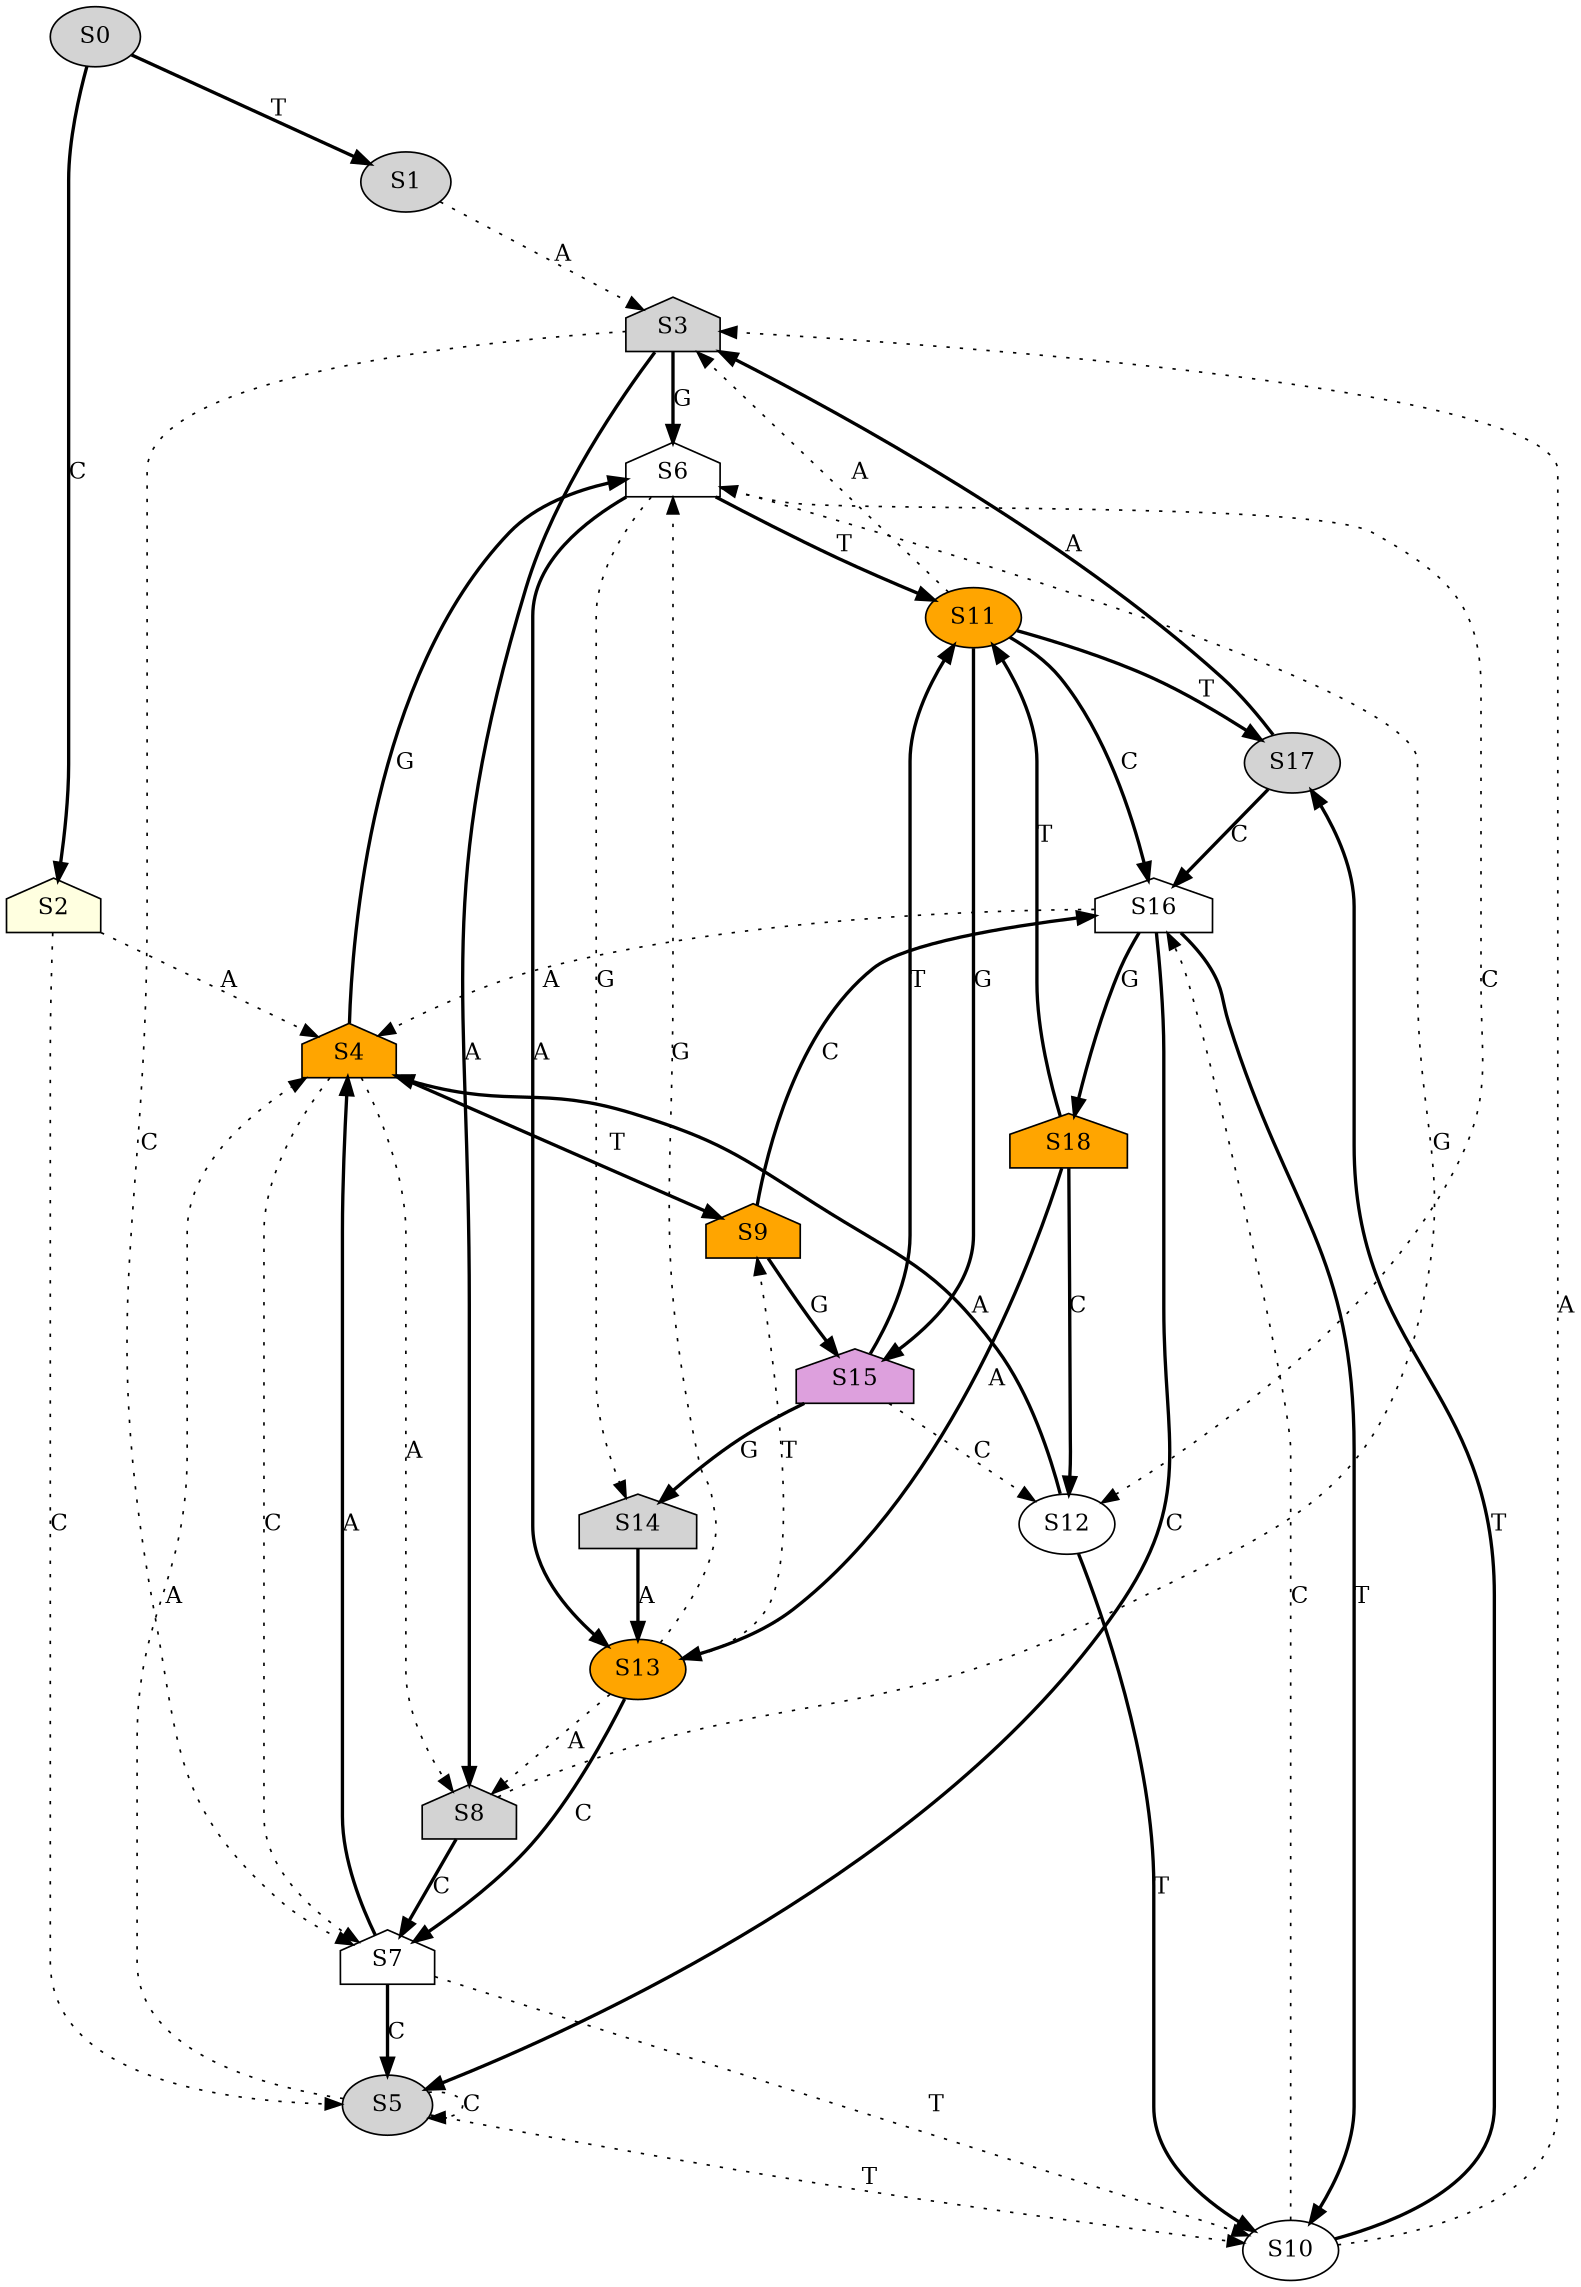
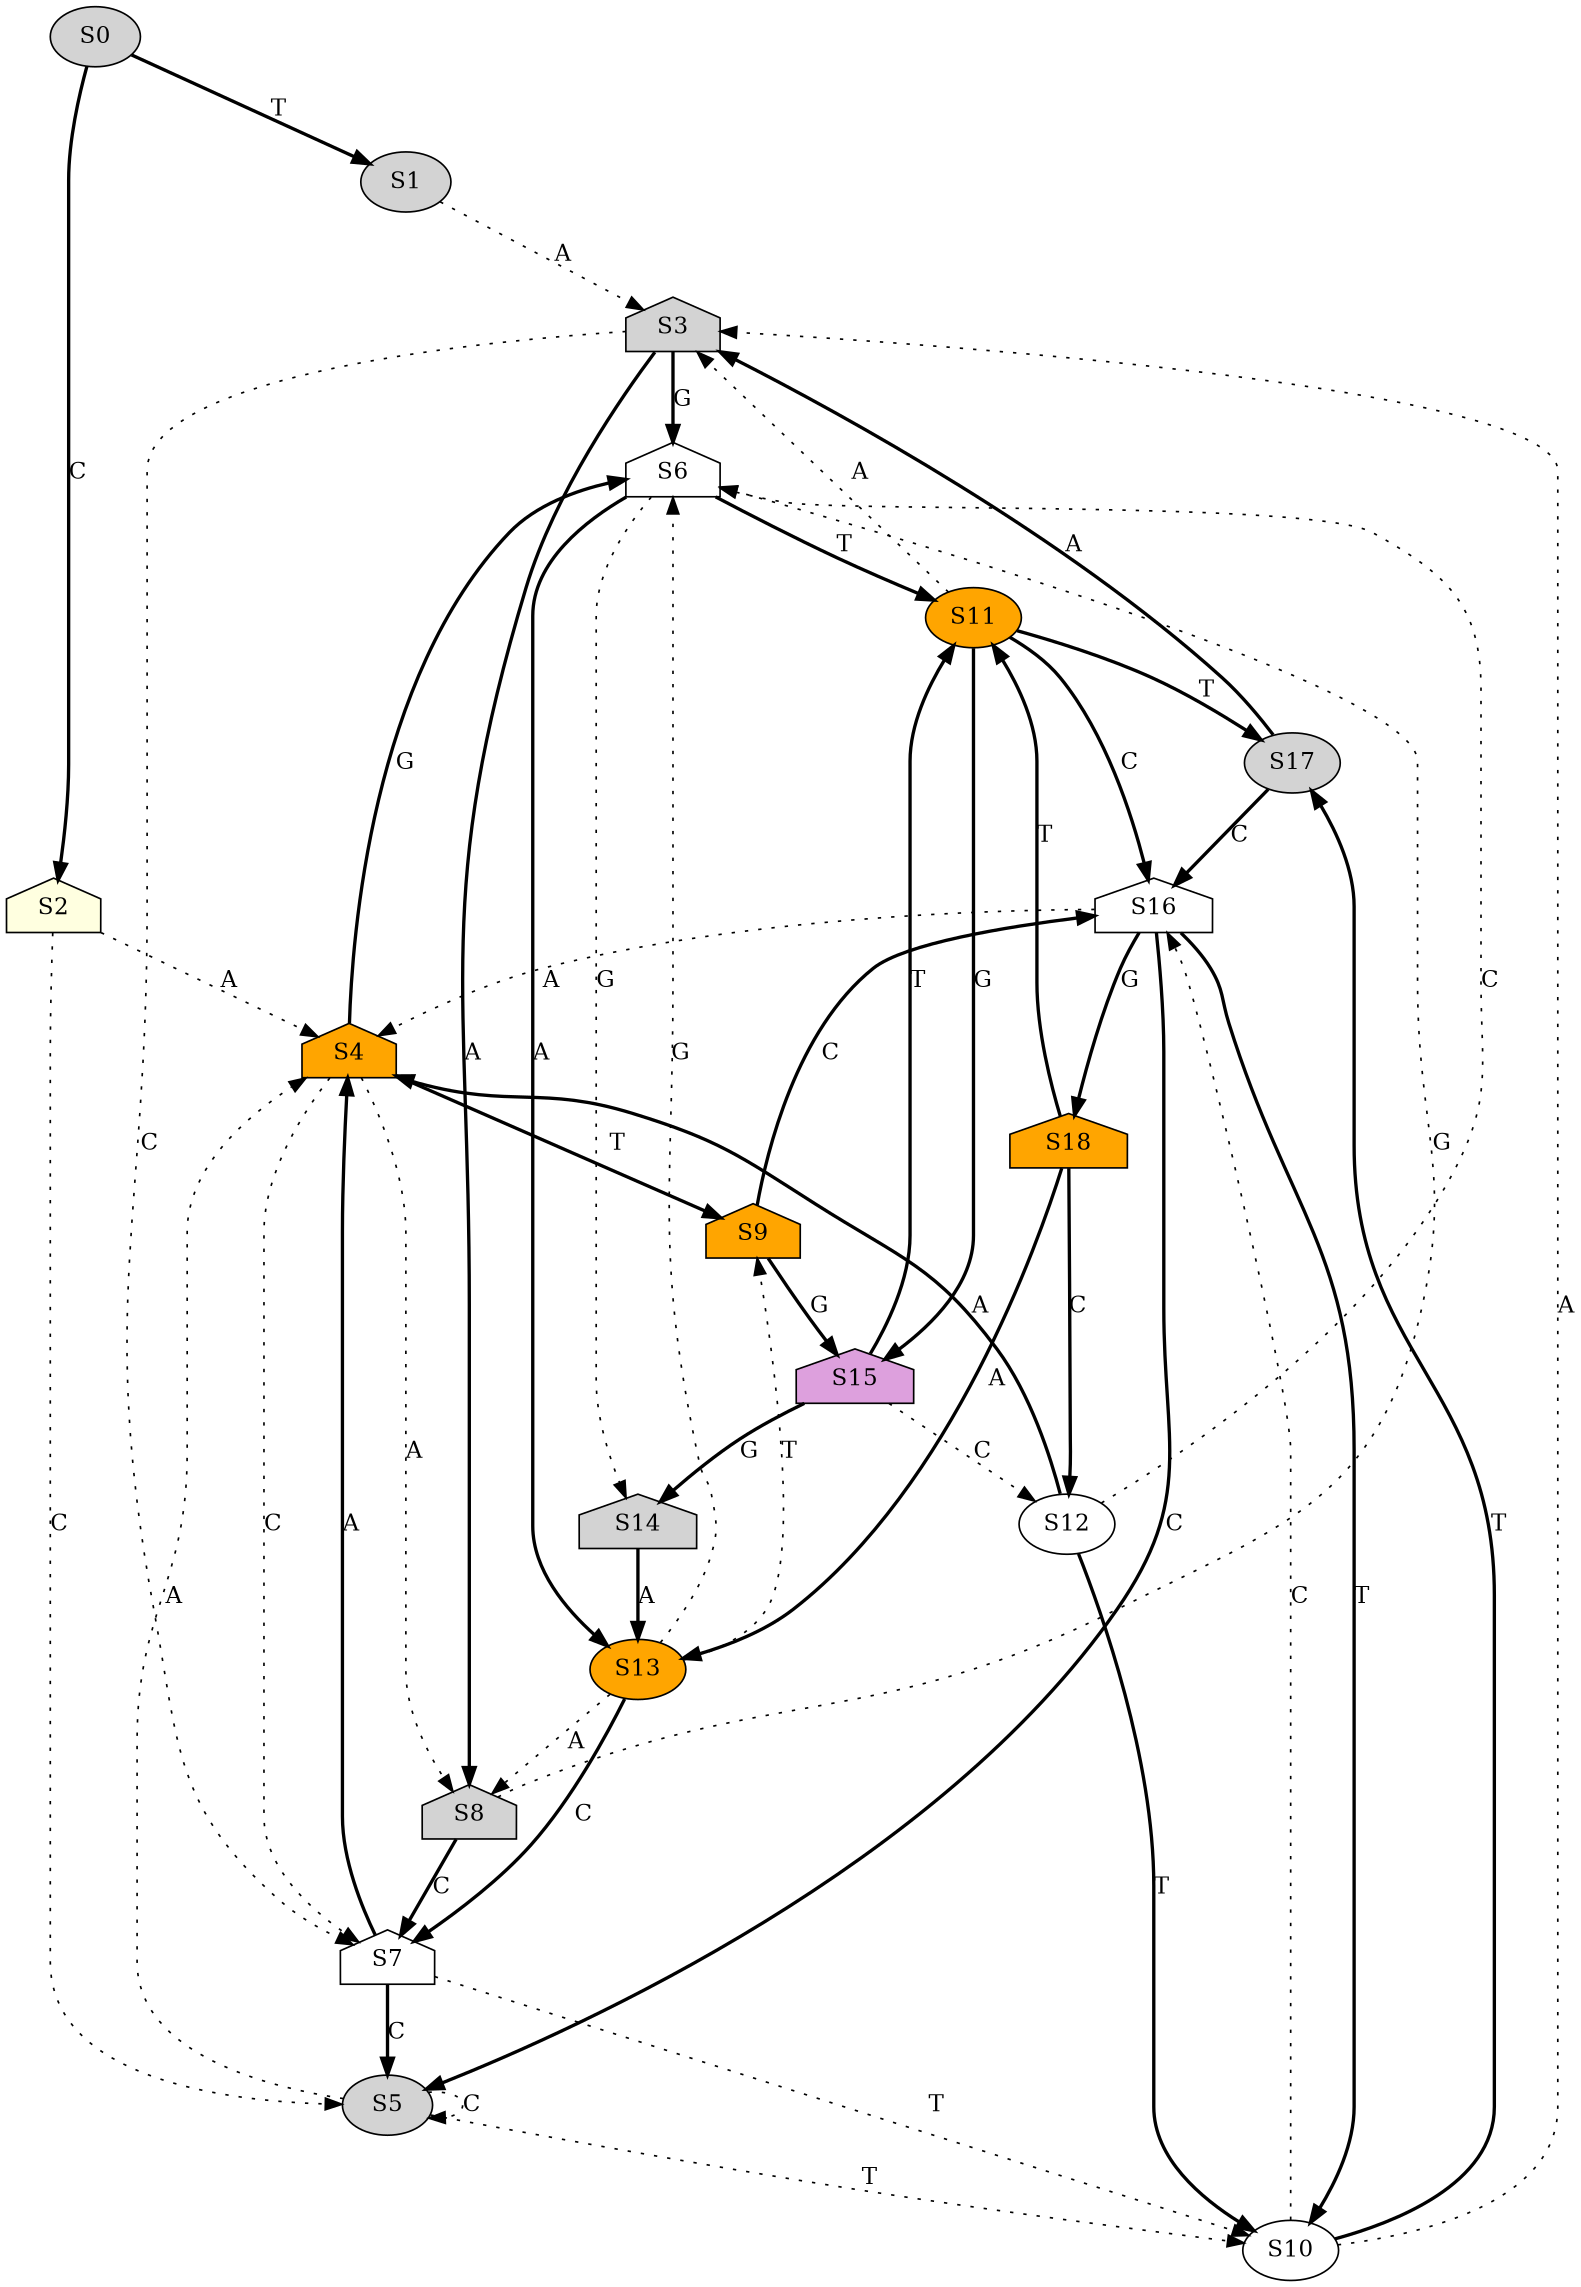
edge "S6" -> "S12": reversed
